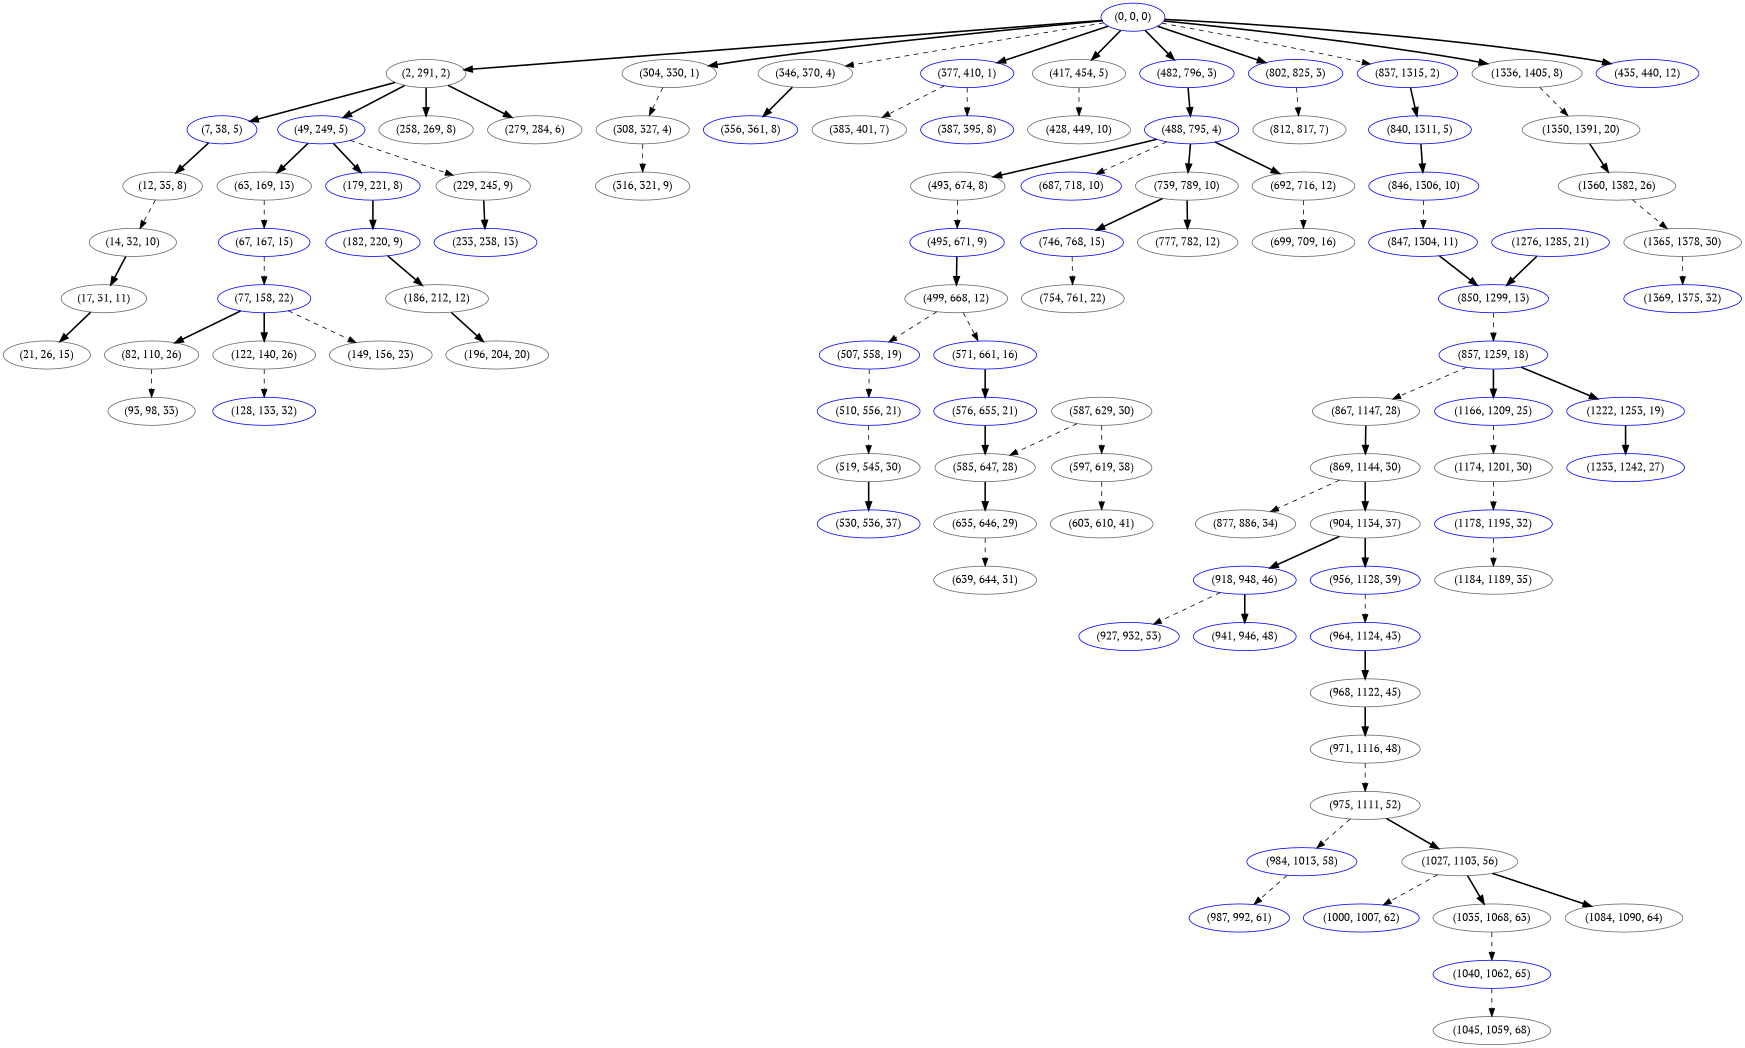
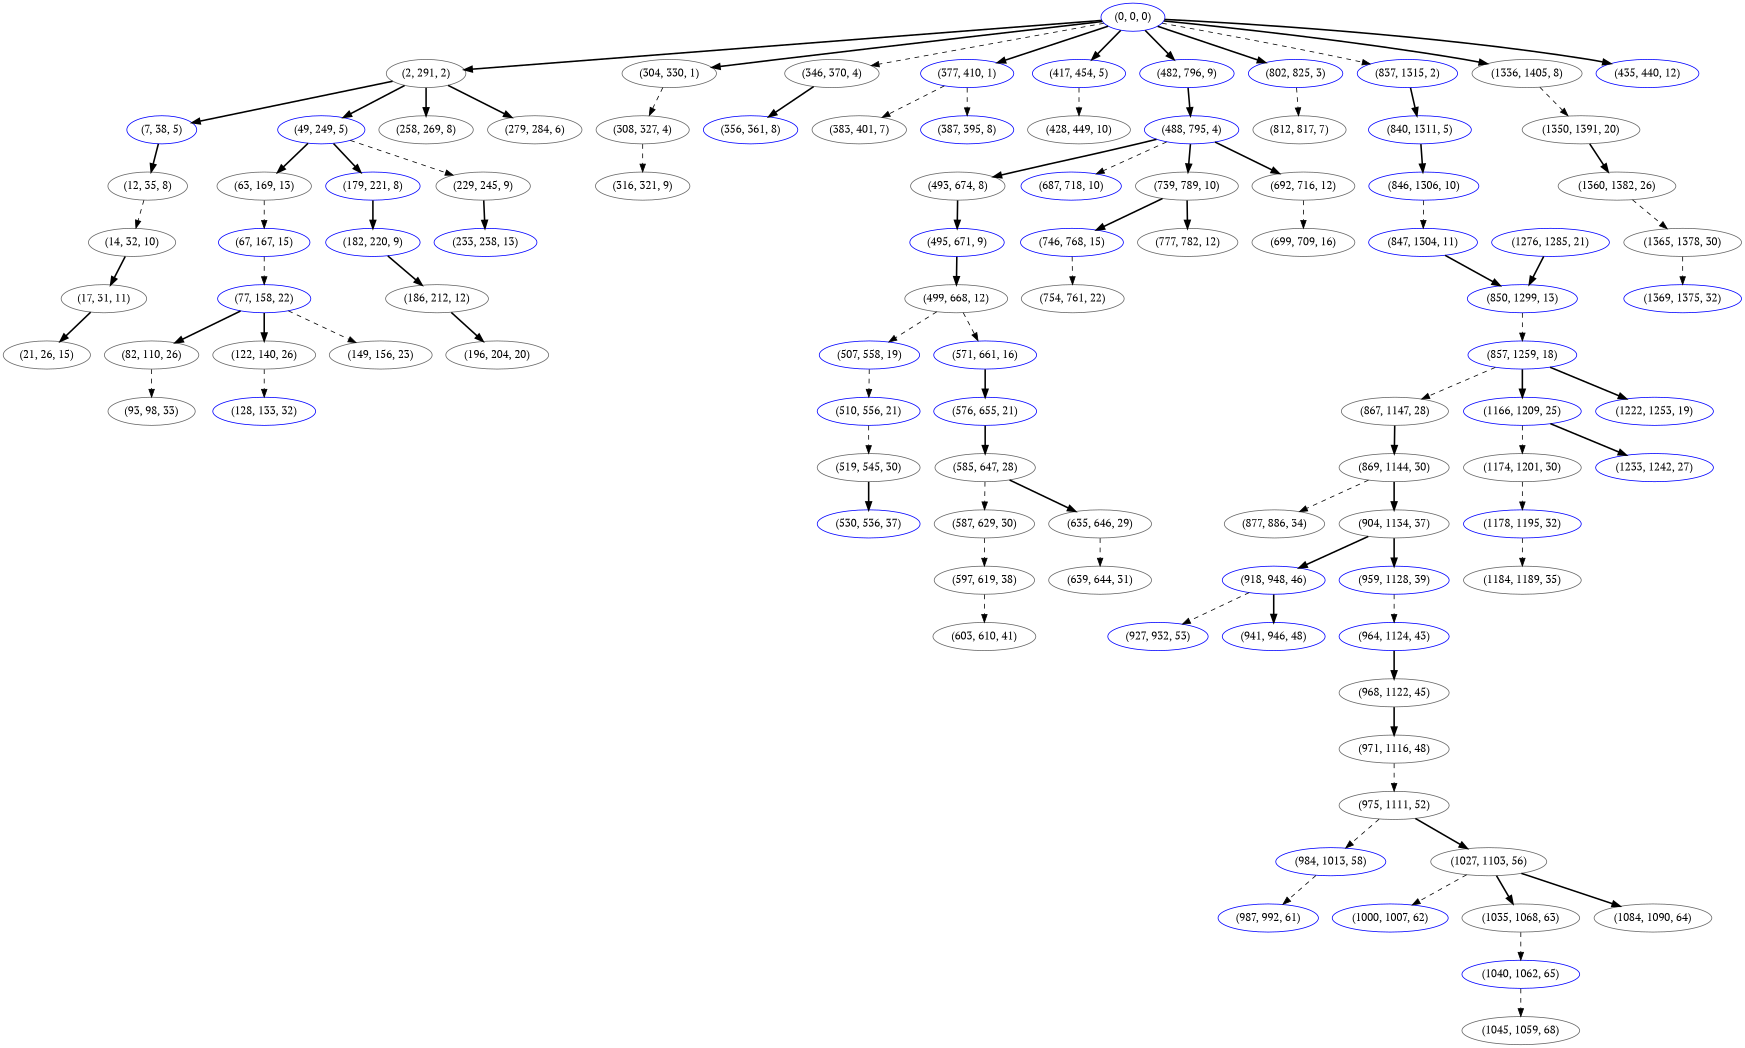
node "(417, 454, 5)": color gray40 -> blue
node "(482, 796, 3)": label "(482, 796, 3)" -> "(482, 796, 9)"
edge "(493, 674, 8)" -> "(495, 671, 9)": style dashed -> bold
edge "(1222, 1253, 19)" -> "(1233, 1242, 27)": now "(1166, 1209, 25)" -> "(1233, 1242, 27)"
edge "(587, 629, 30)" -> "(585, 647, 28)": reversed
node "(956, 1128, 39)": label "(956, 1128, 39)" -> "(959, 1128, 39)"
